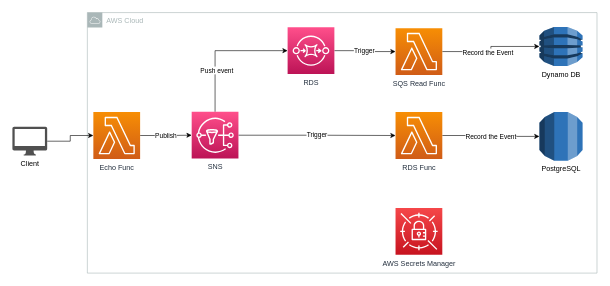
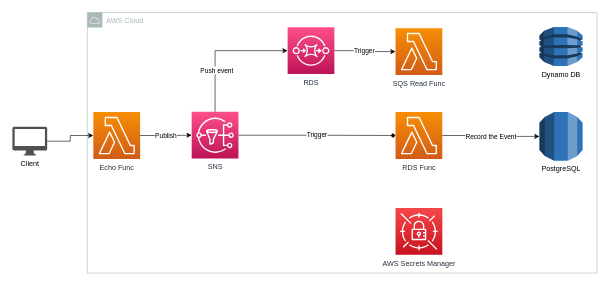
edge "SQS Read Func" -> "Dynamo DB": removed, label "Record the Event"
edge "SNS" -> "RDS Func": arrowhead classic -> diamond
